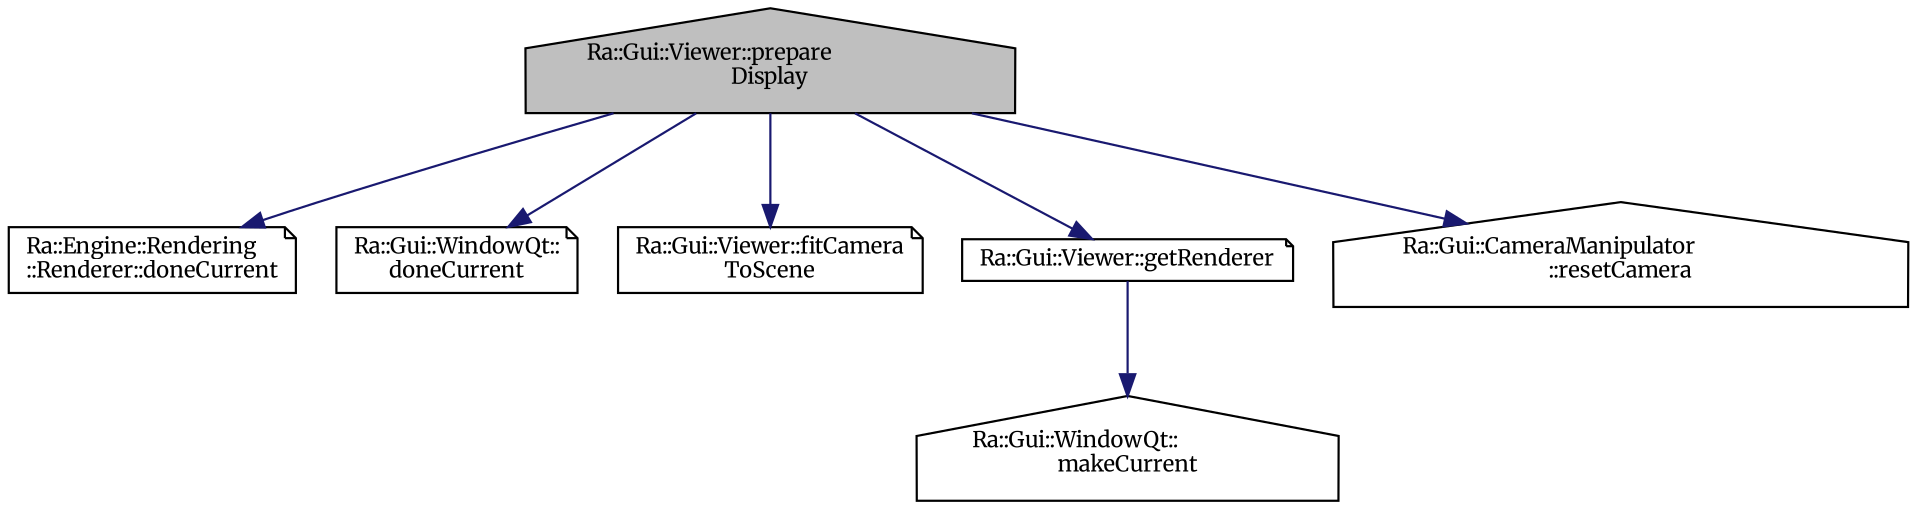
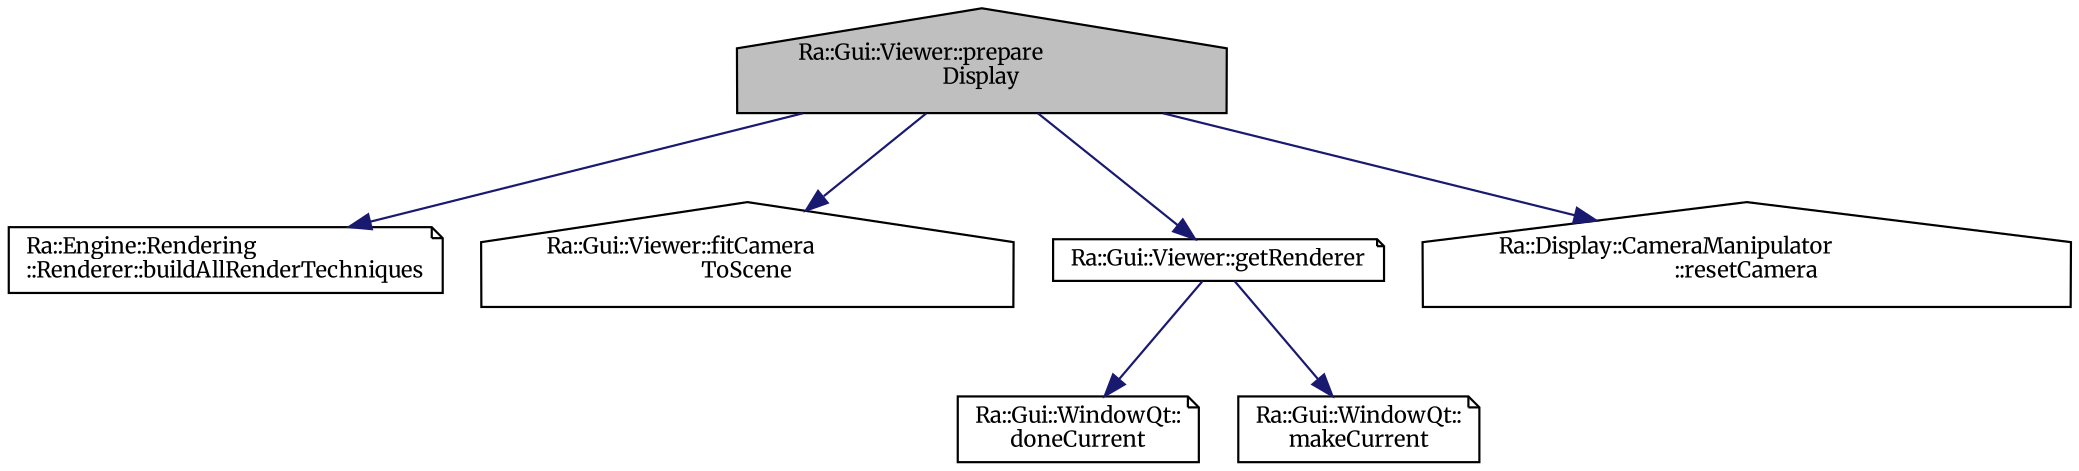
edge "Ra::Gui::Viewer::prepare Display" -> "Ra::Gui::WindowQt:: doneCurrent": now "Ra::Gui::Viewer::getRenderer" -> "Ra::Gui::WindowQt:: doneCurrent"
node "Ra::Engine::Rendering ::Renderer::doneCurrent": label "Ra::Engine::Rendering ::Renderer::doneCurrent" -> "Ra::Engine::Rendering ::Renderer::buildAllRenderTechniques"
node "Ra::Gui::Viewer::fitCamera ToScene": shape note -> house
node "Ra::Gui::CameraManipulator ::resetCamera": label "Ra::Gui::CameraManipulator ::resetCamera" -> "Ra::Display::CameraManipulator ::resetCamera"
node "Ra::Gui::WindowQt:: makeCurrent": shape house -> note
